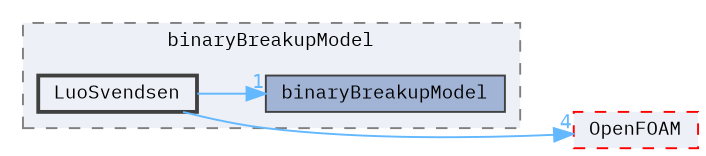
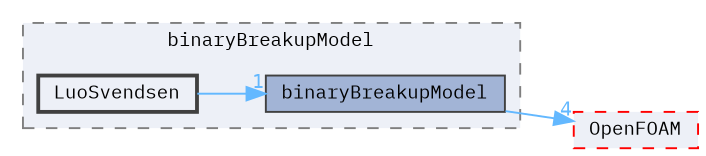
edge "LuoSvendsen" -> "OpenFOAM": now "binaryBreakupModel" -> "OpenFOAM"
